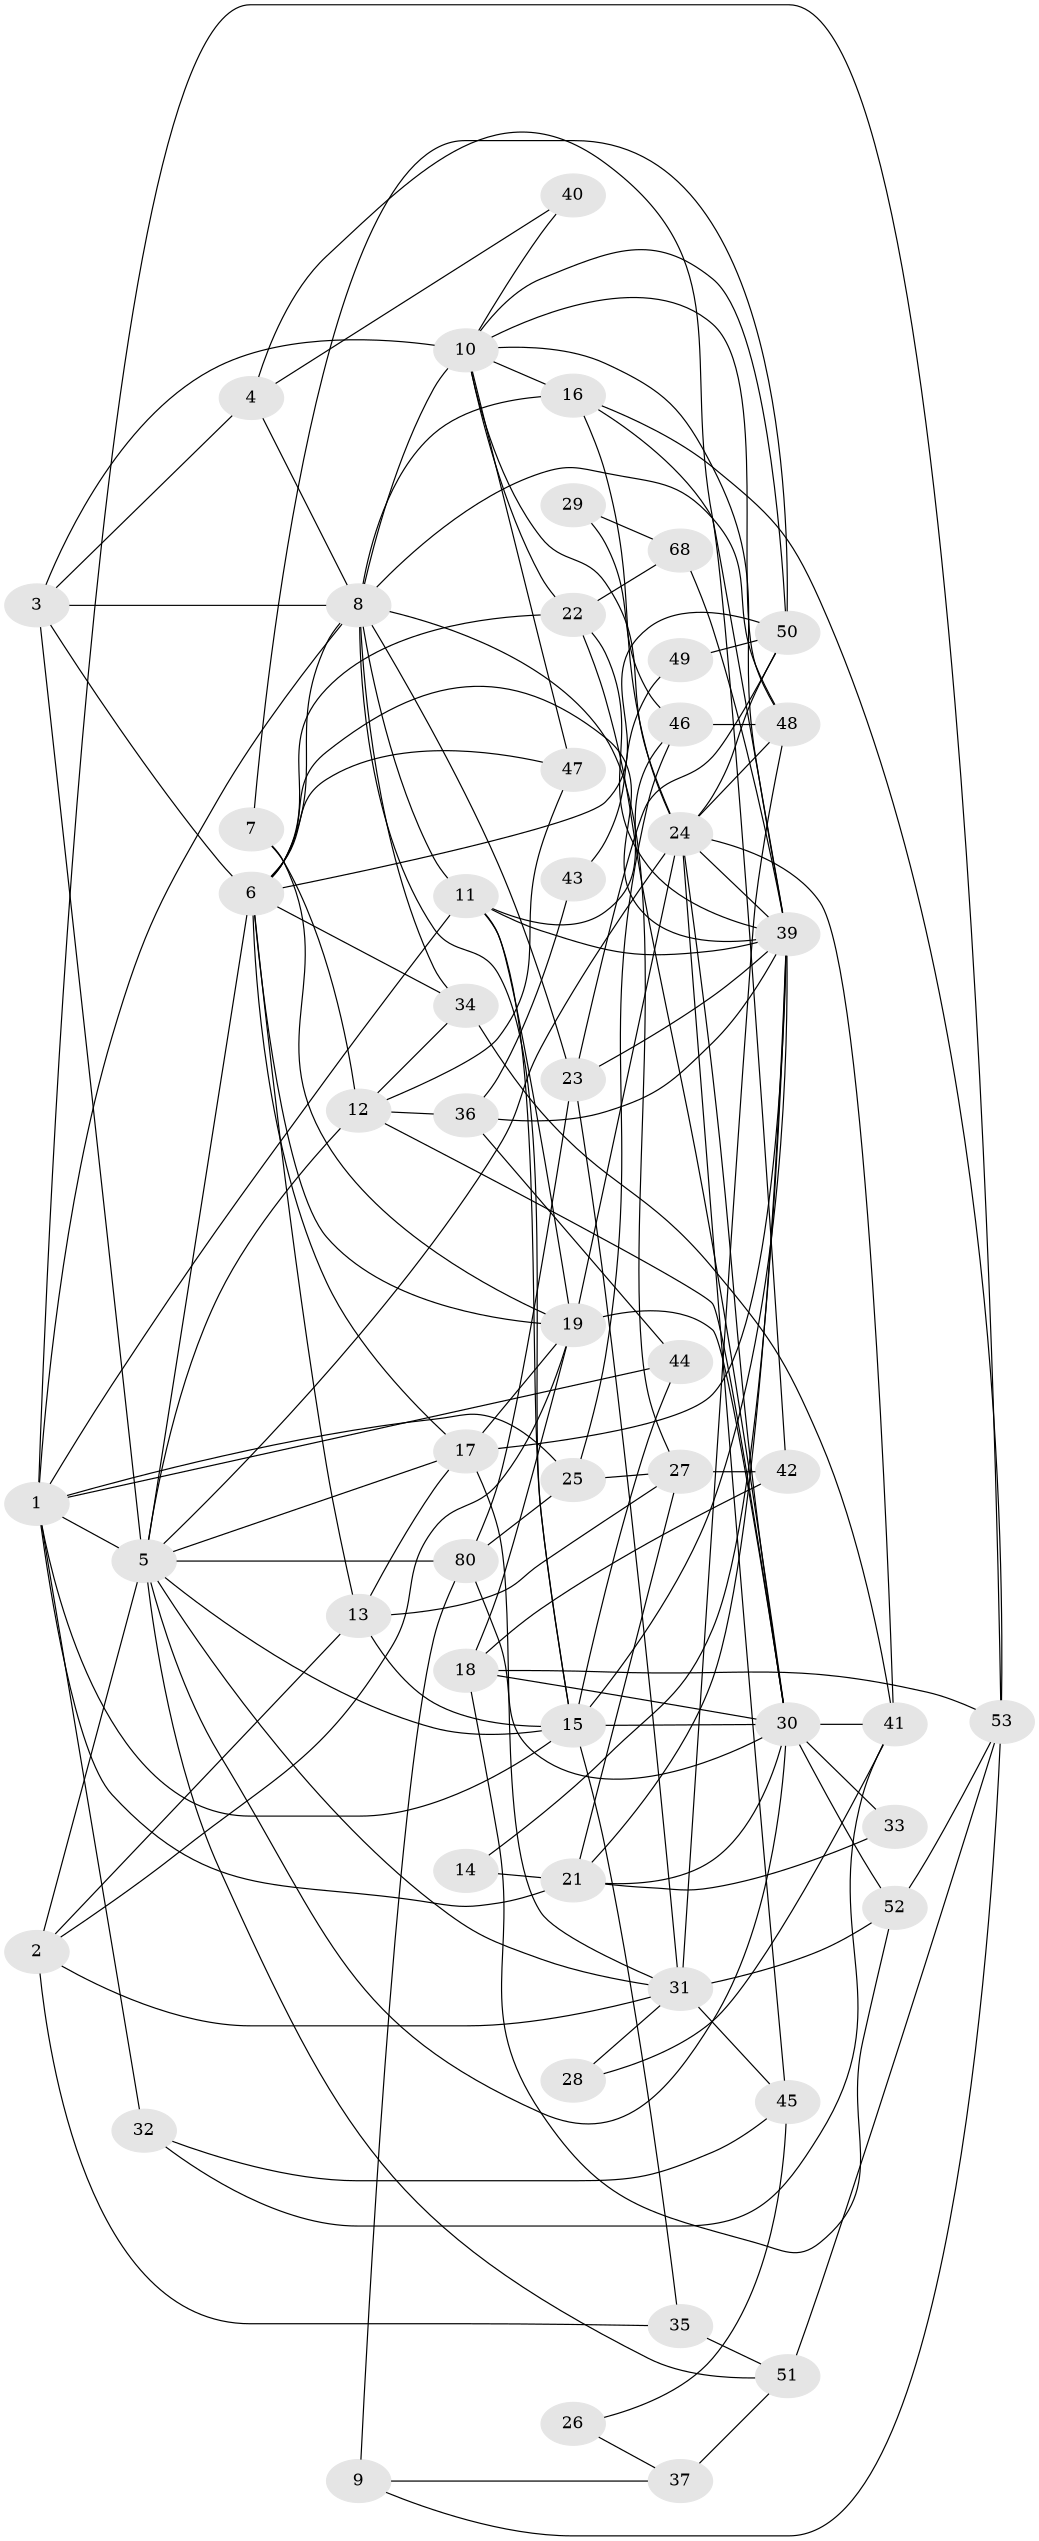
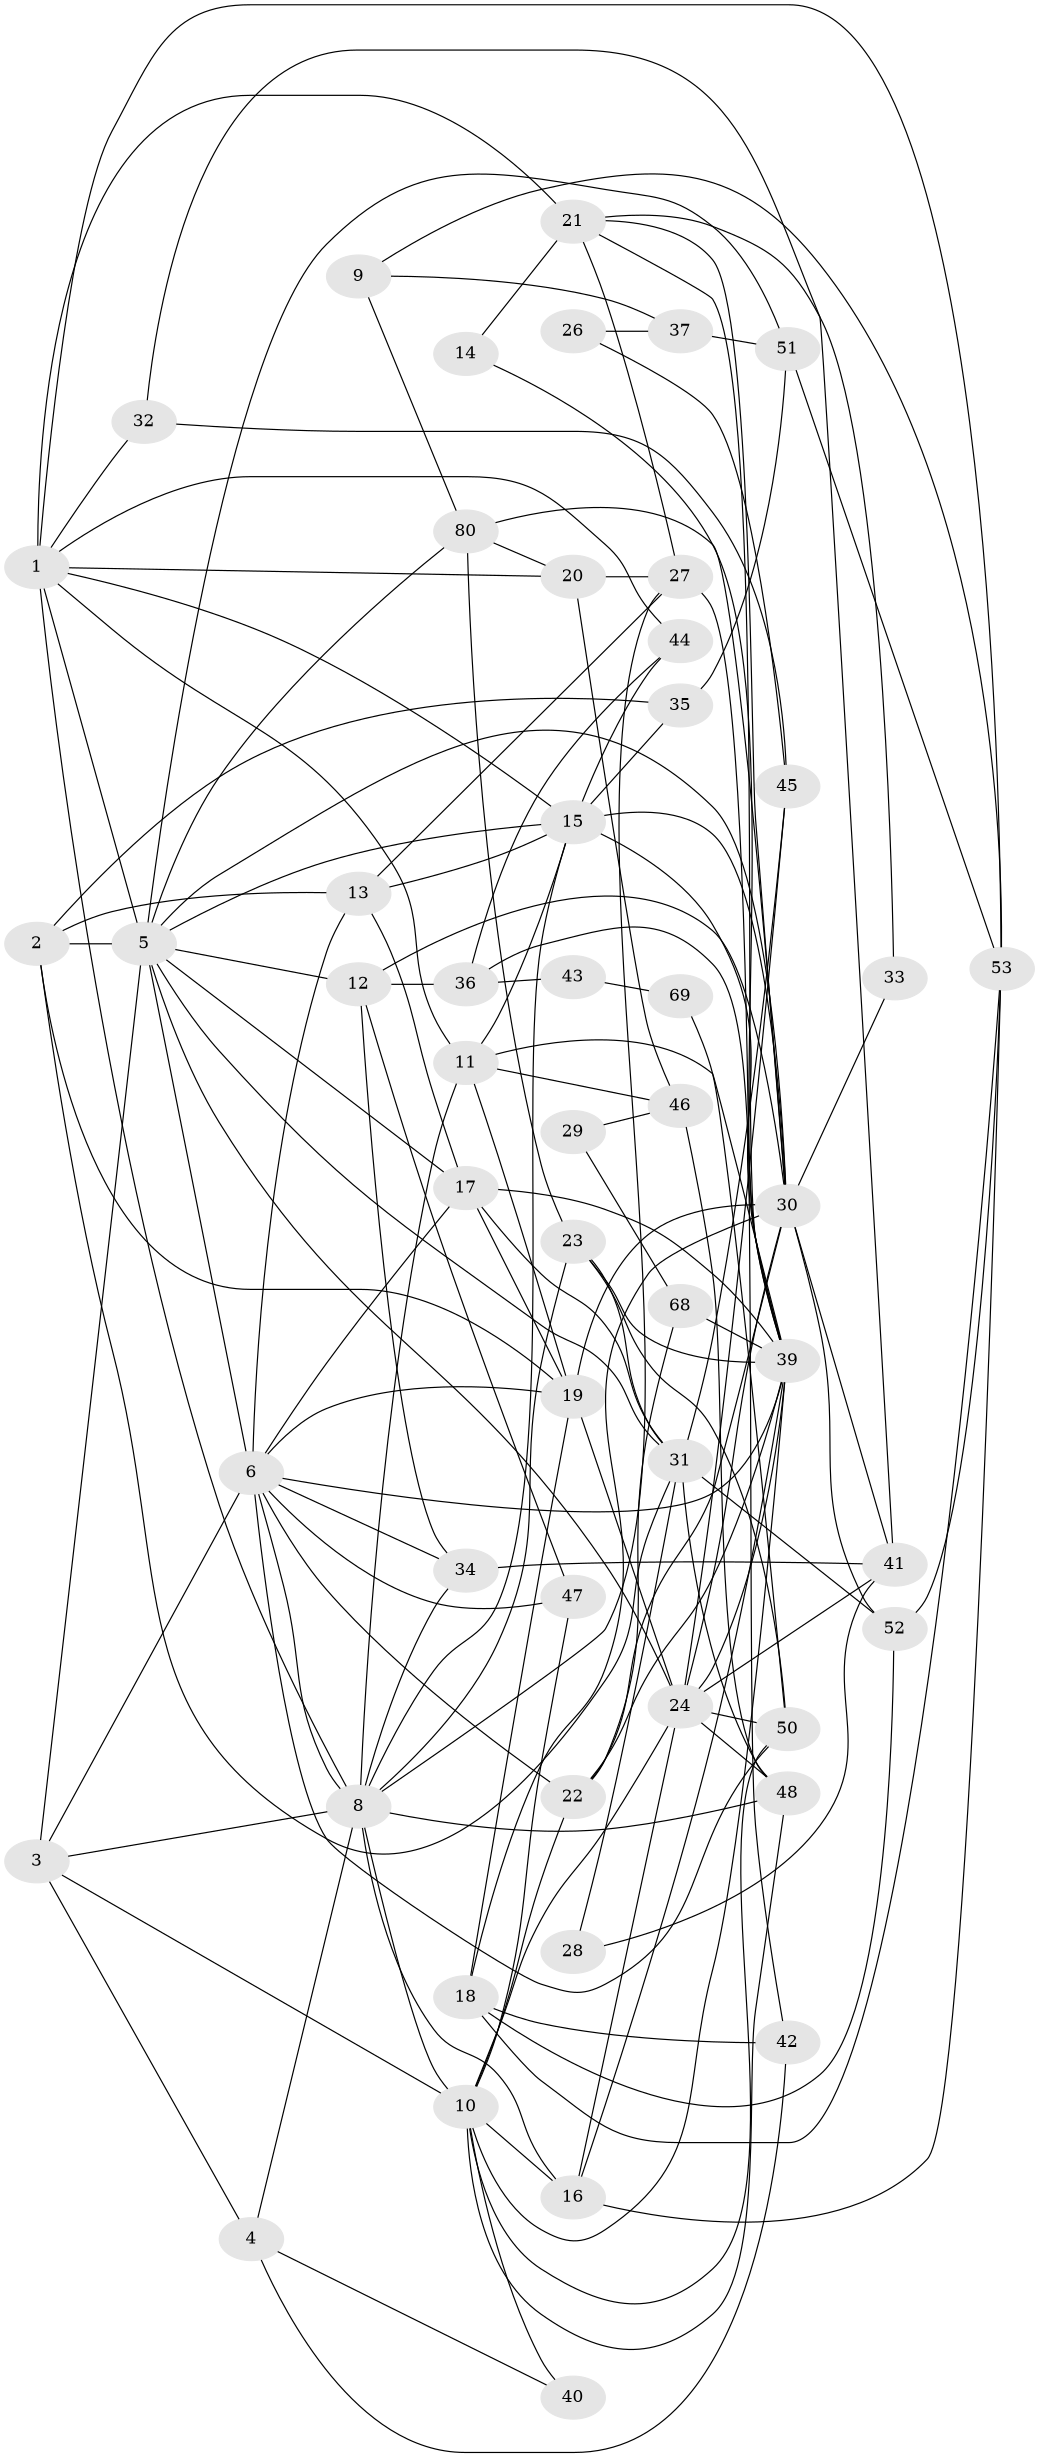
node "49": label "49" -> "69"
node "7": removed
node "25": label "25" -> "20"
